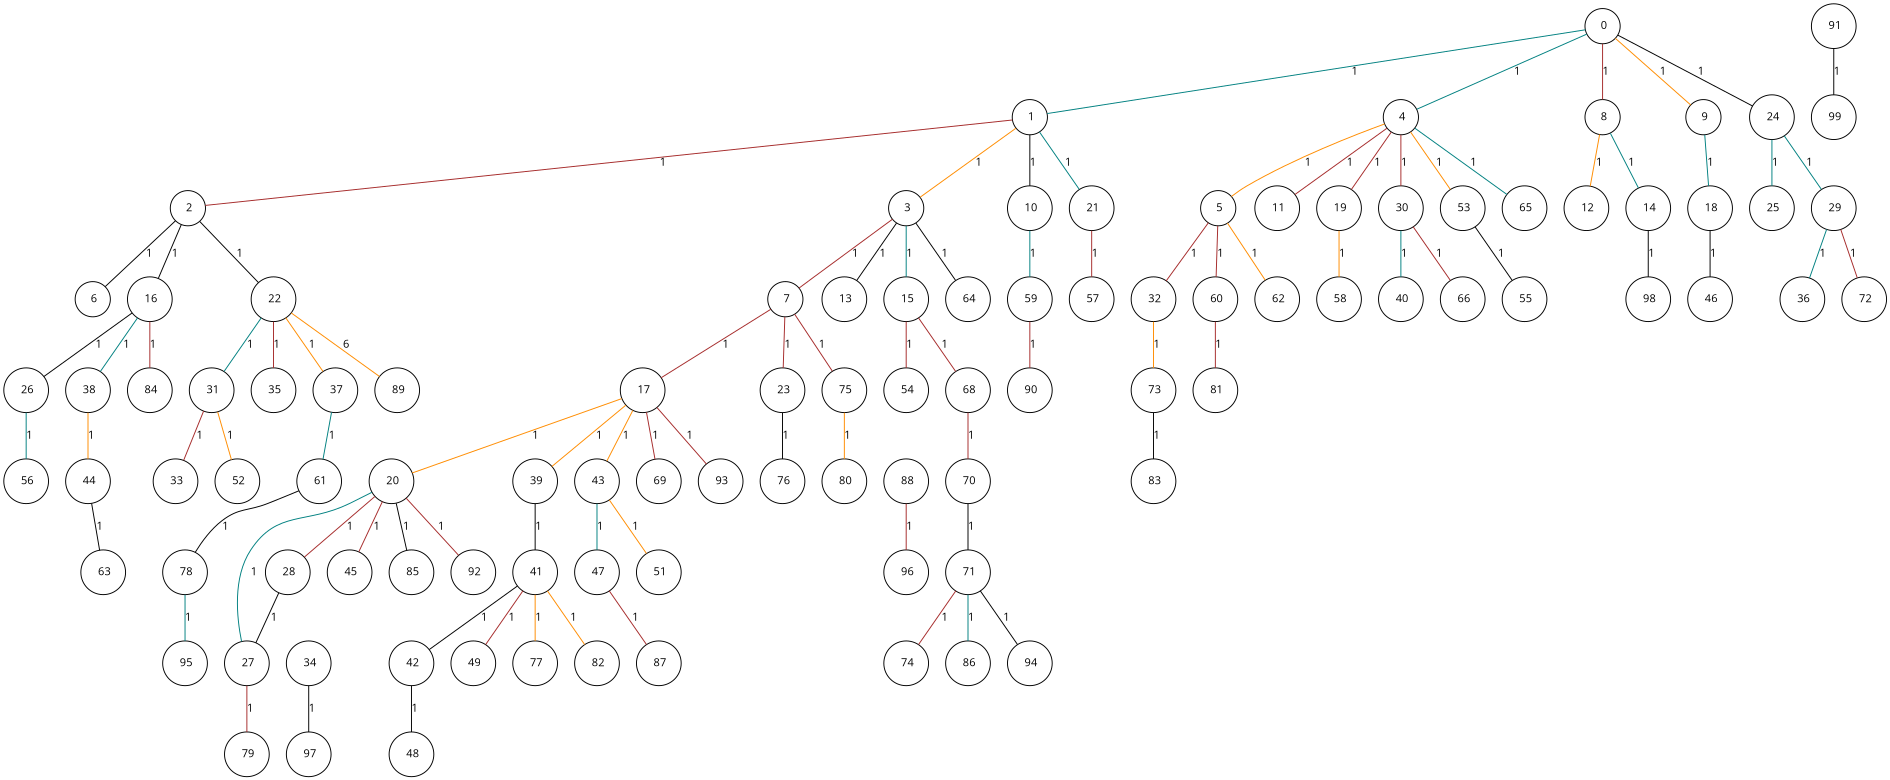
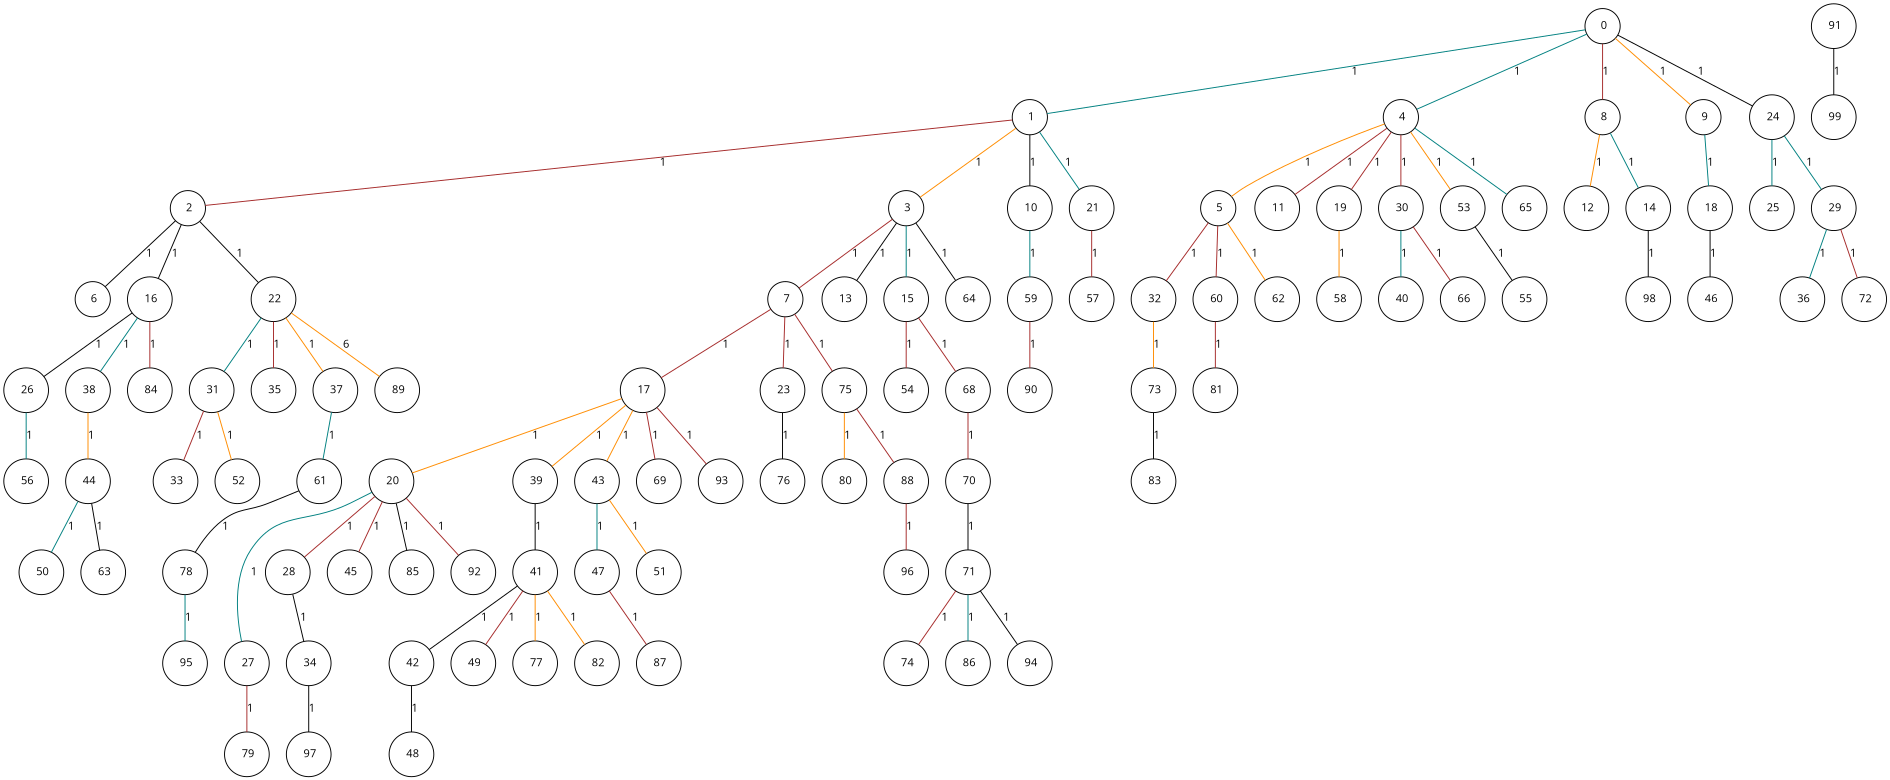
edge "75" -- "88": added, label "1"
node "50": added
edge "28" -- "27": now "28" -- "34"
